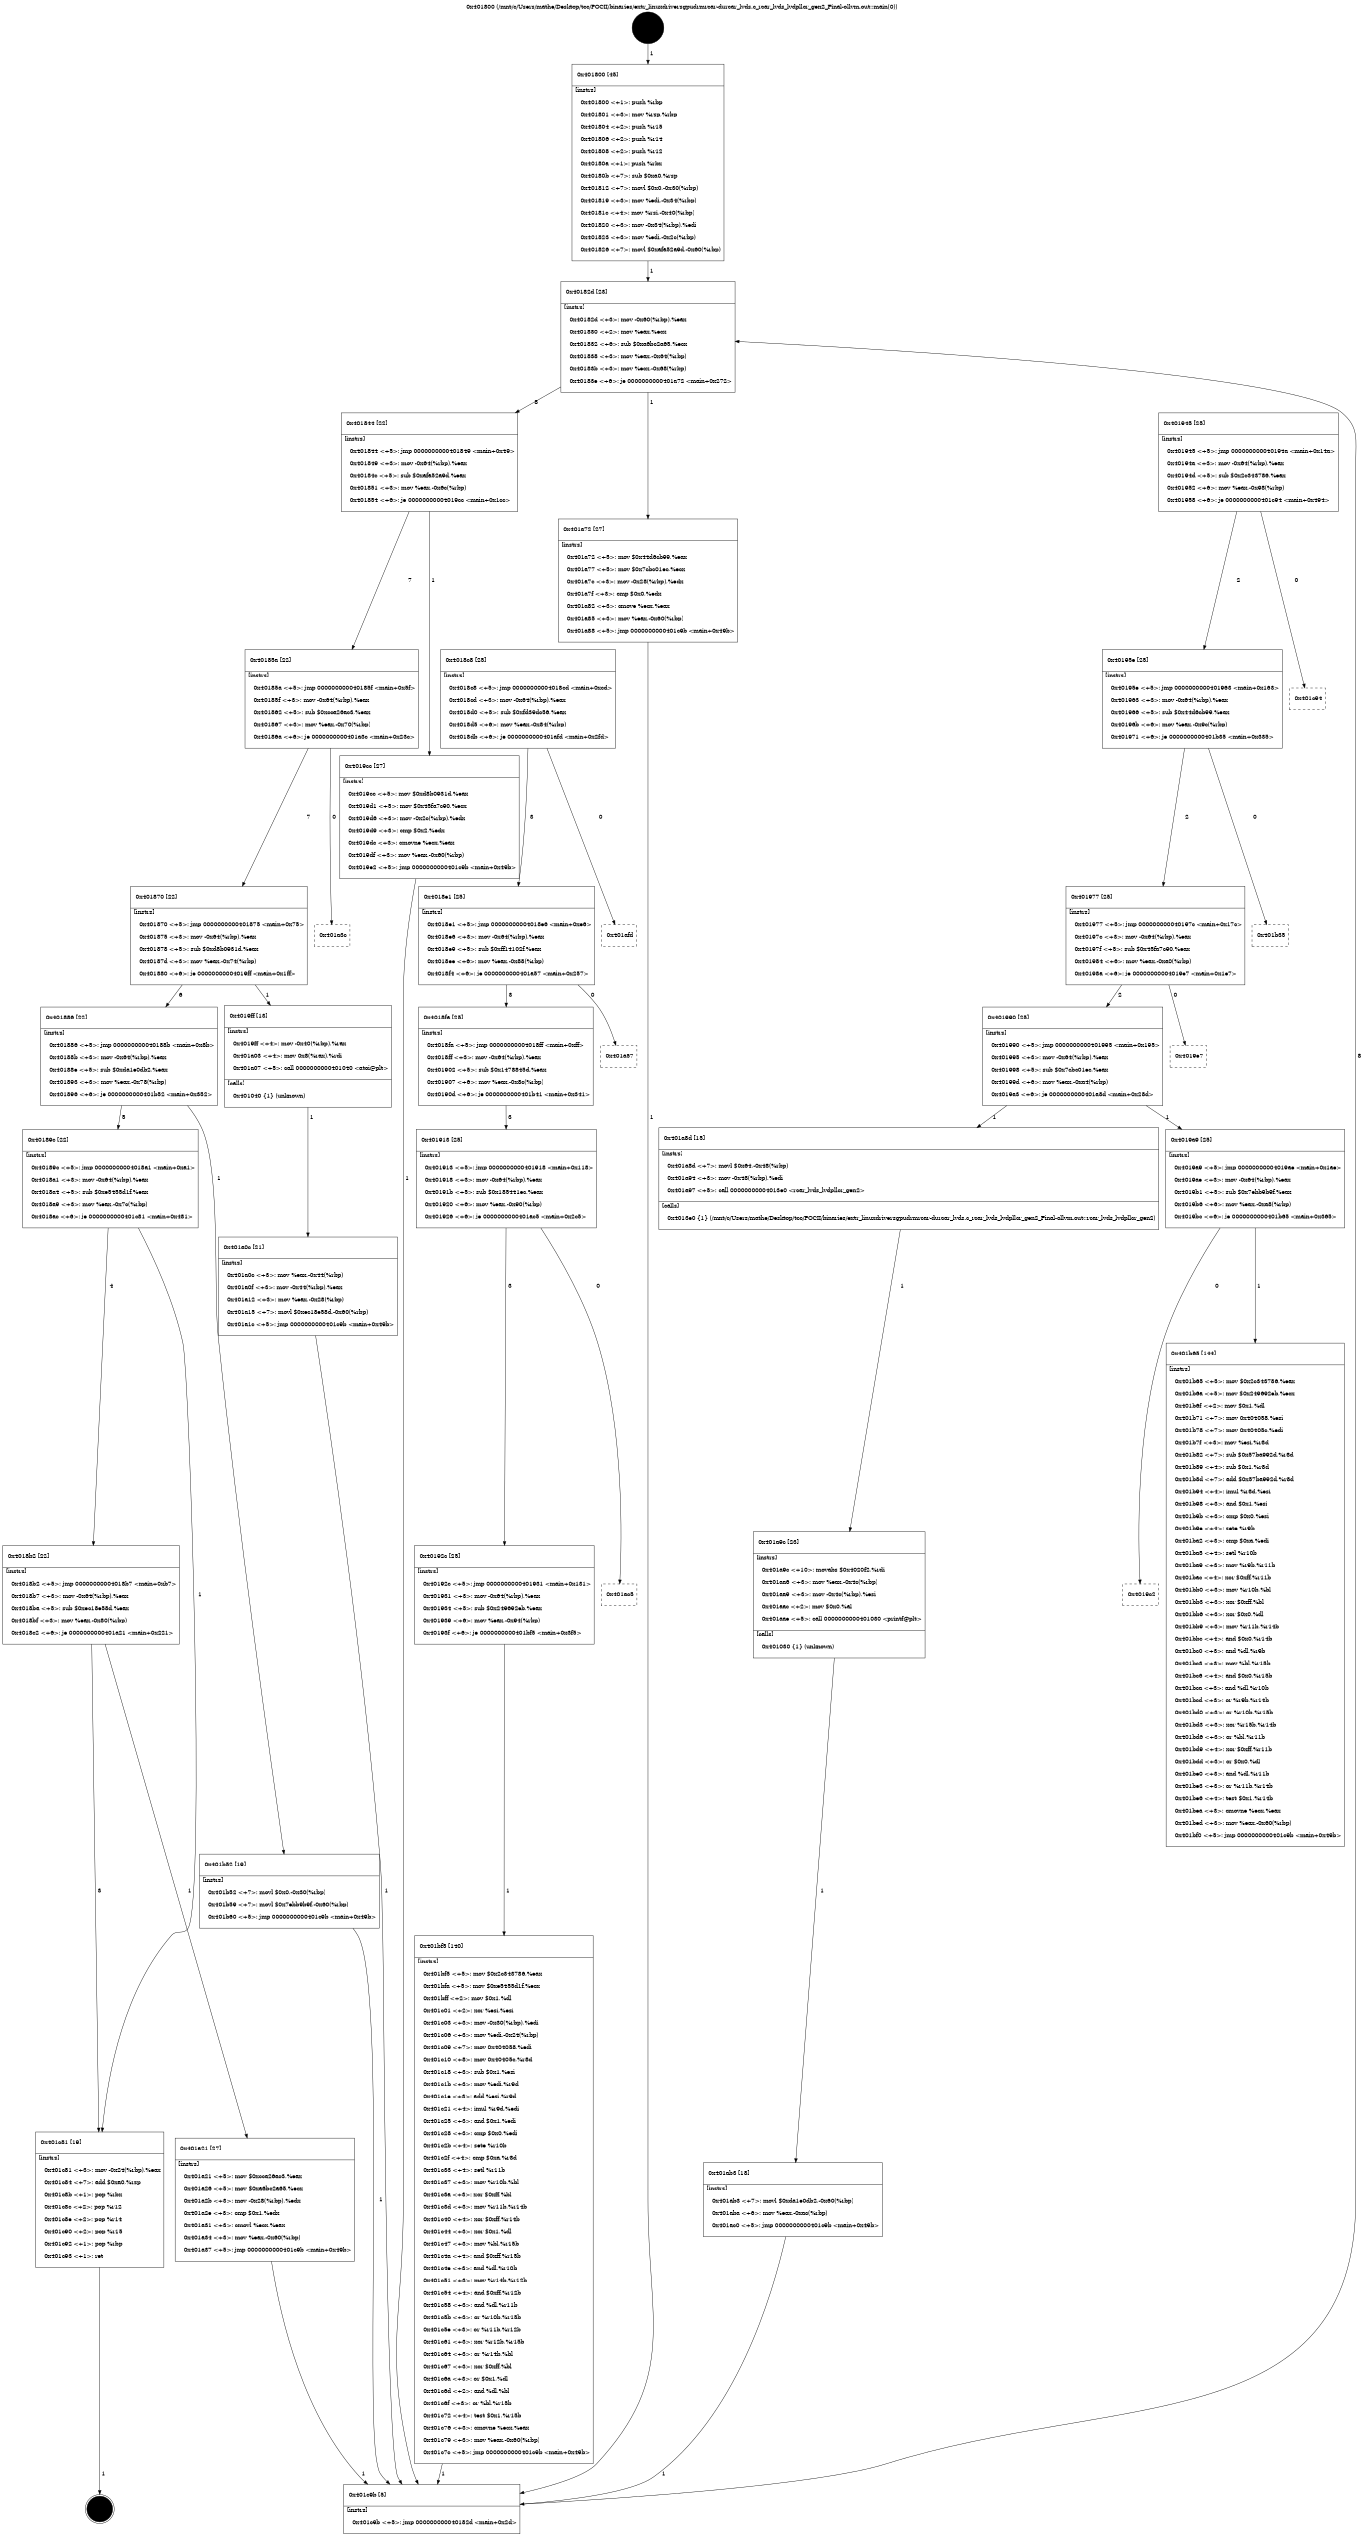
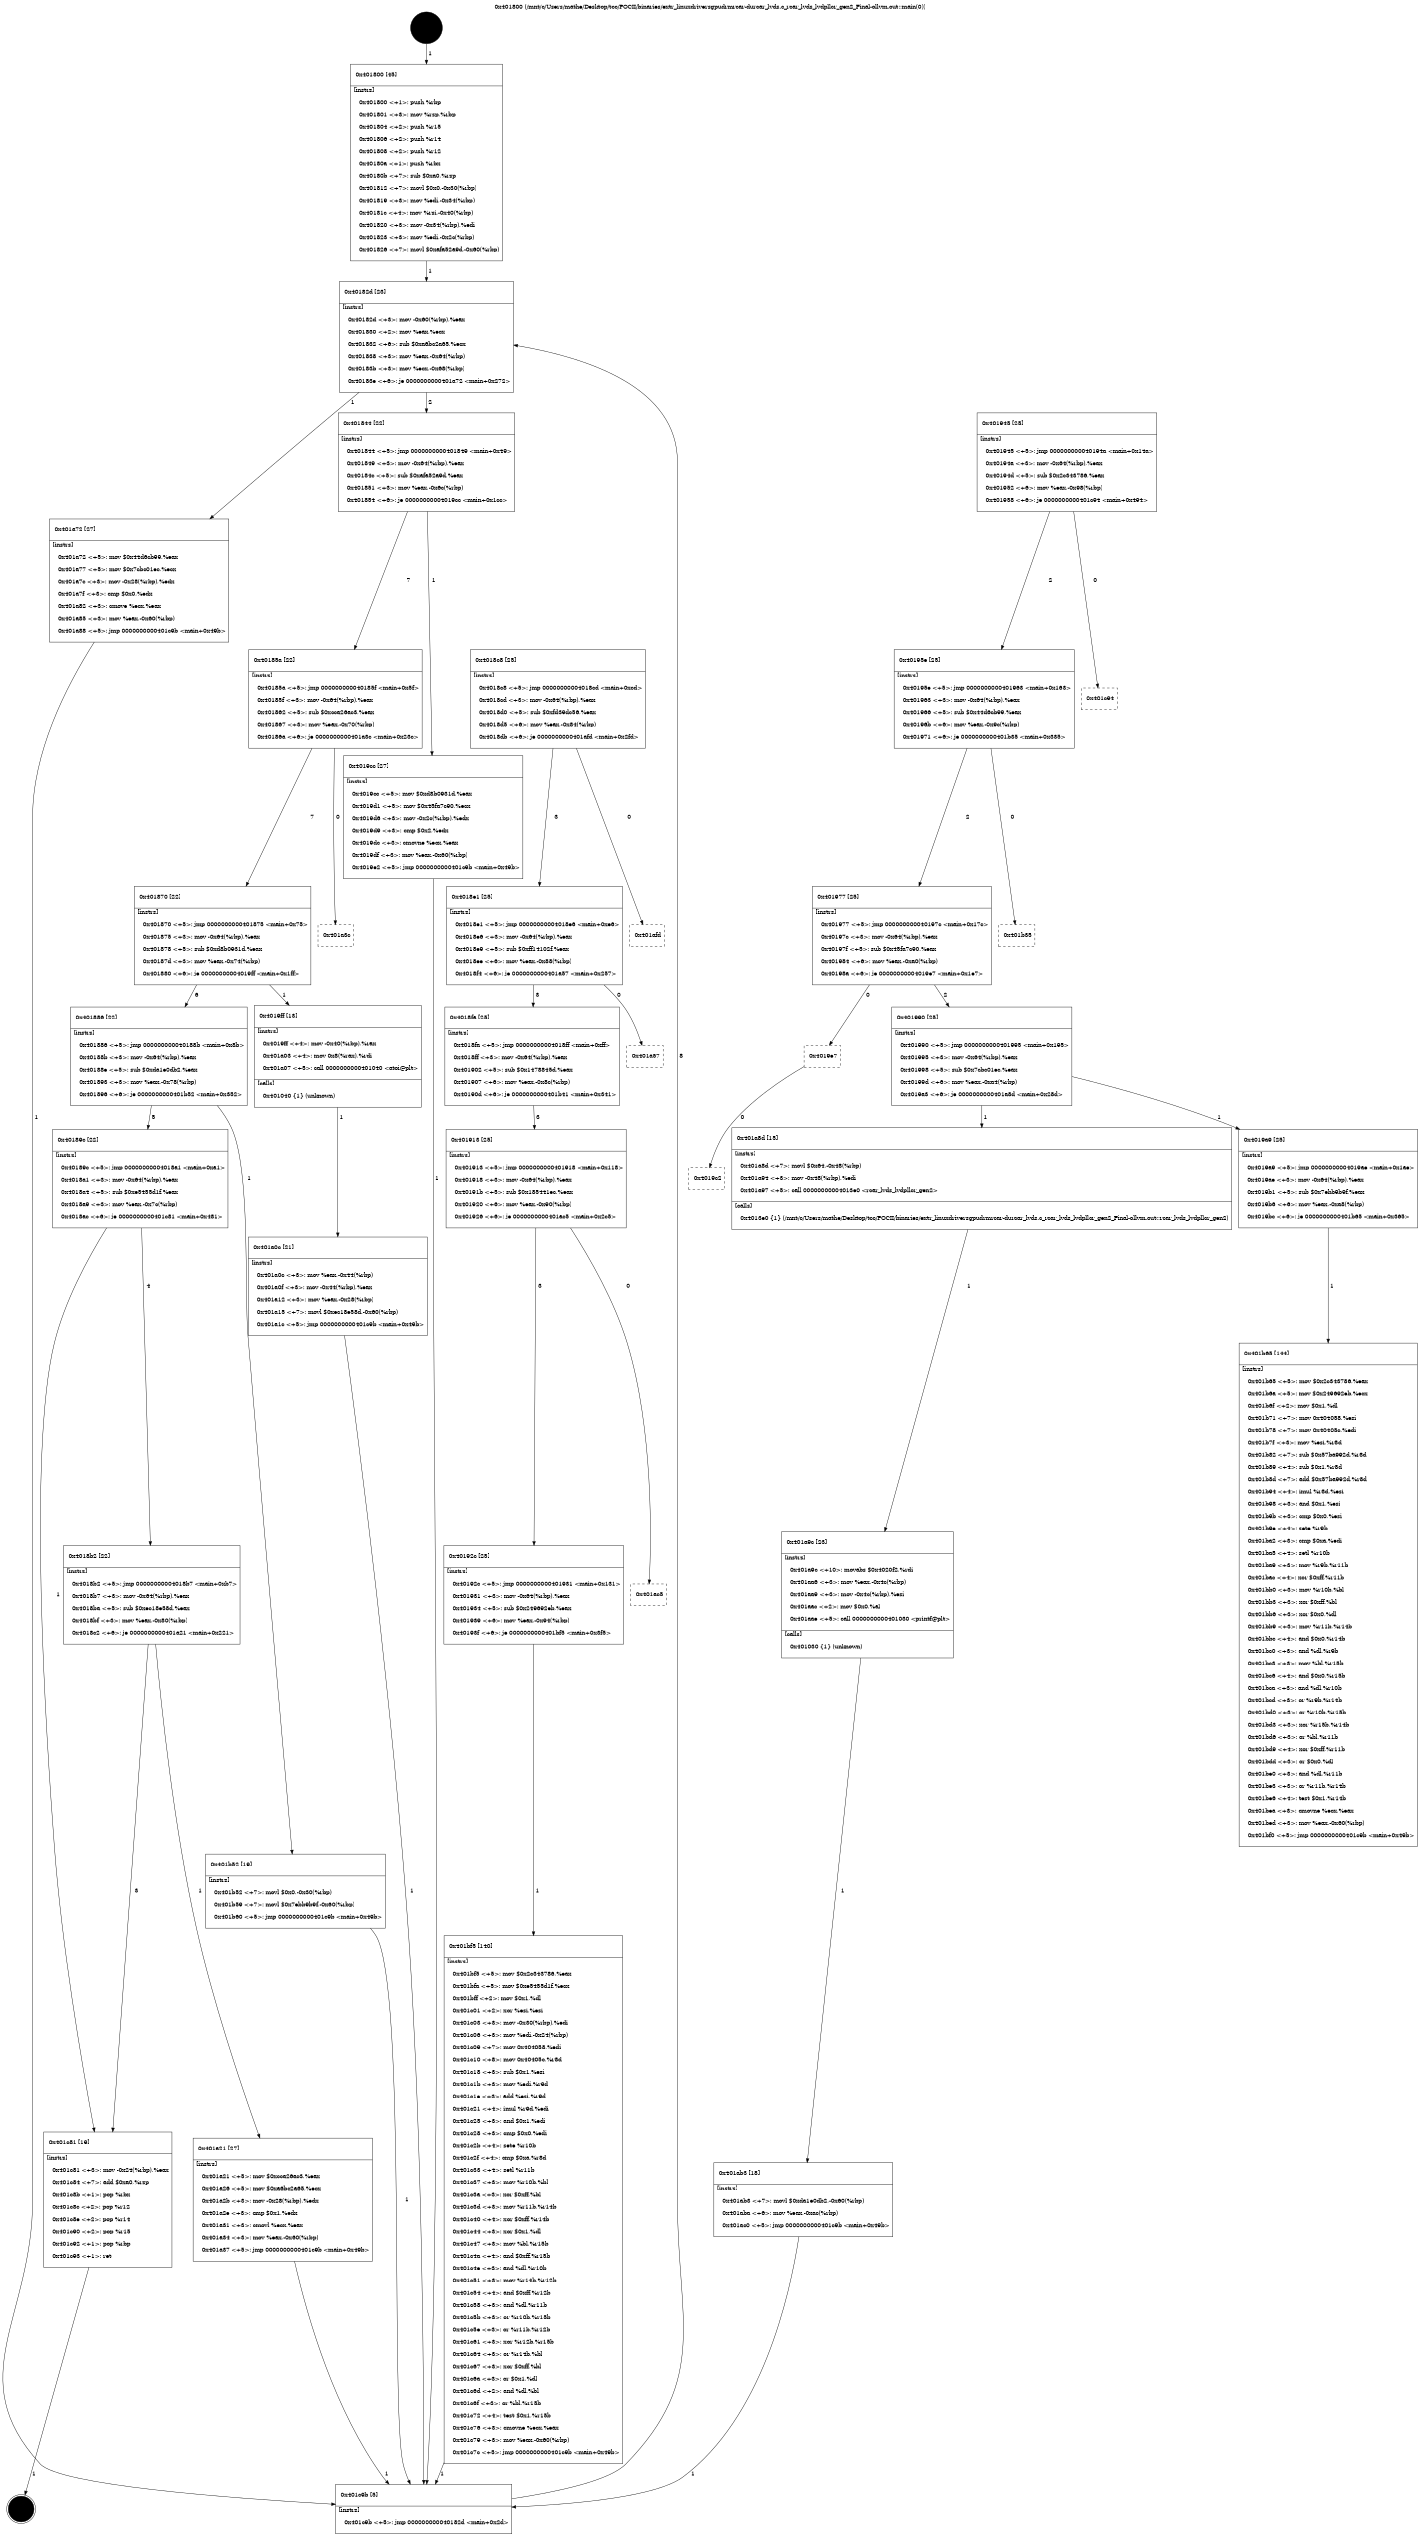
edge "0x40182d [23]" -> "0x401844 [22]": label " 8" -> " 2"
edge "0x4019a9 [25]" -> "0x4019c2": now "0x4019e7" -> "0x4019c2"
